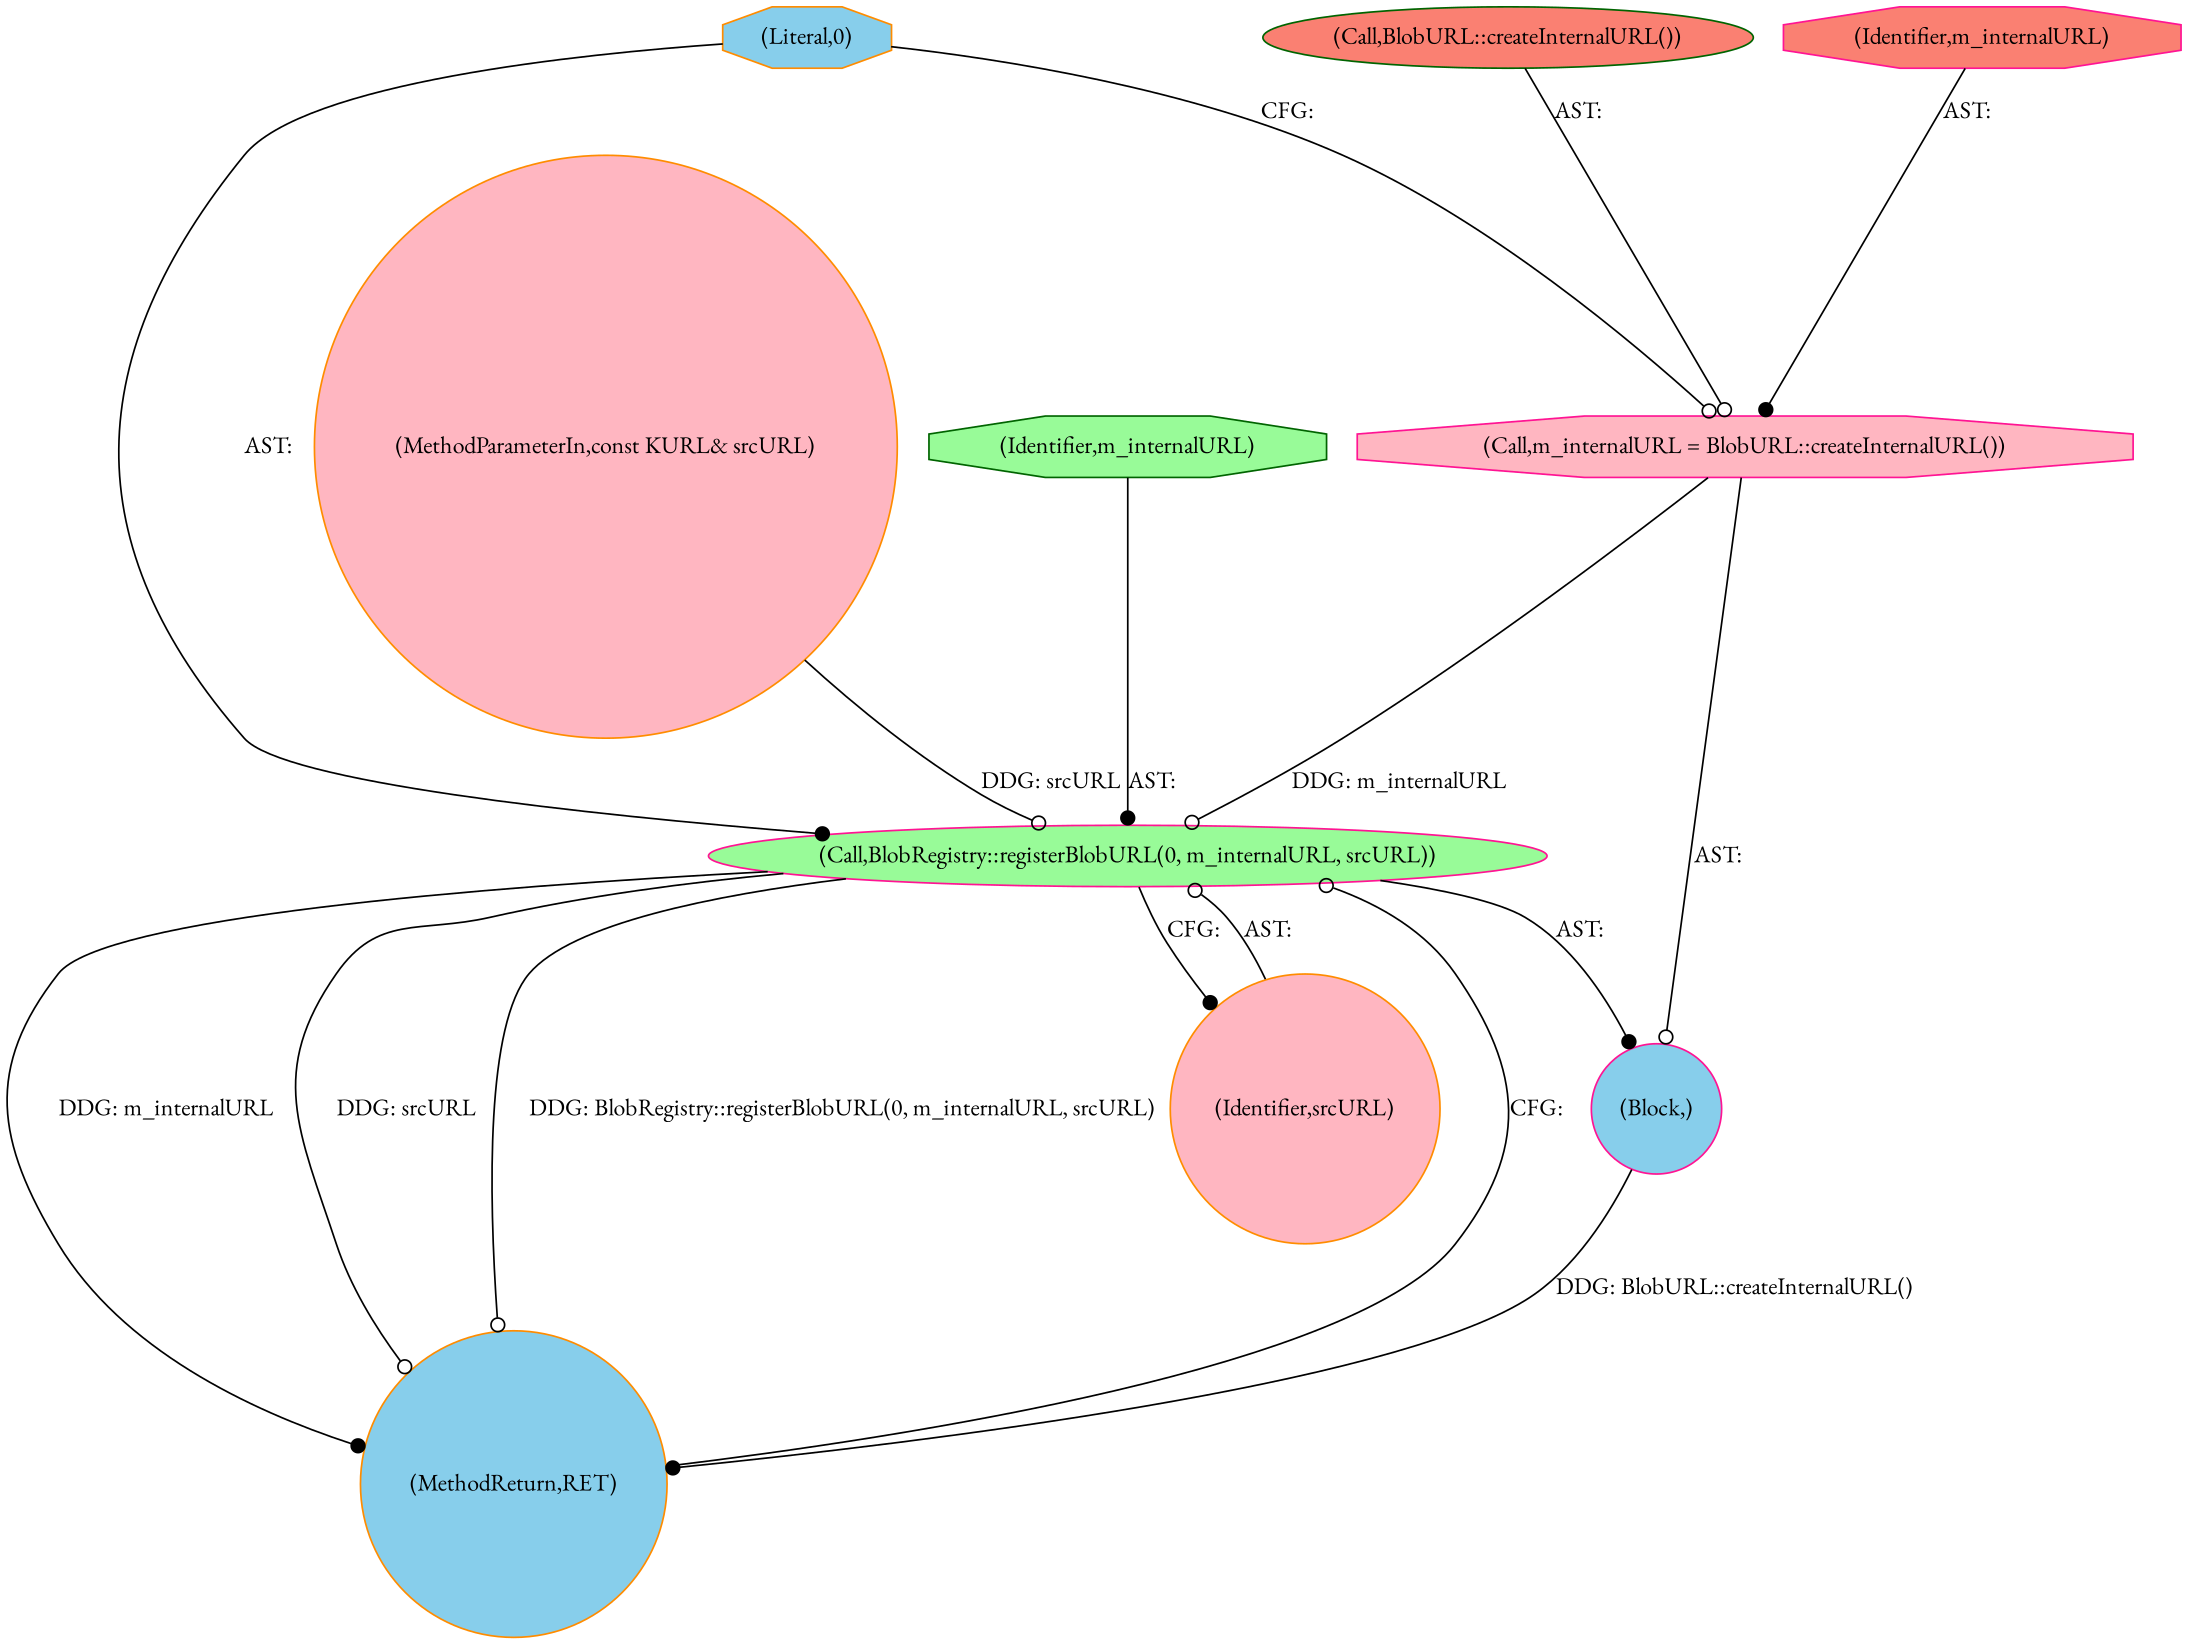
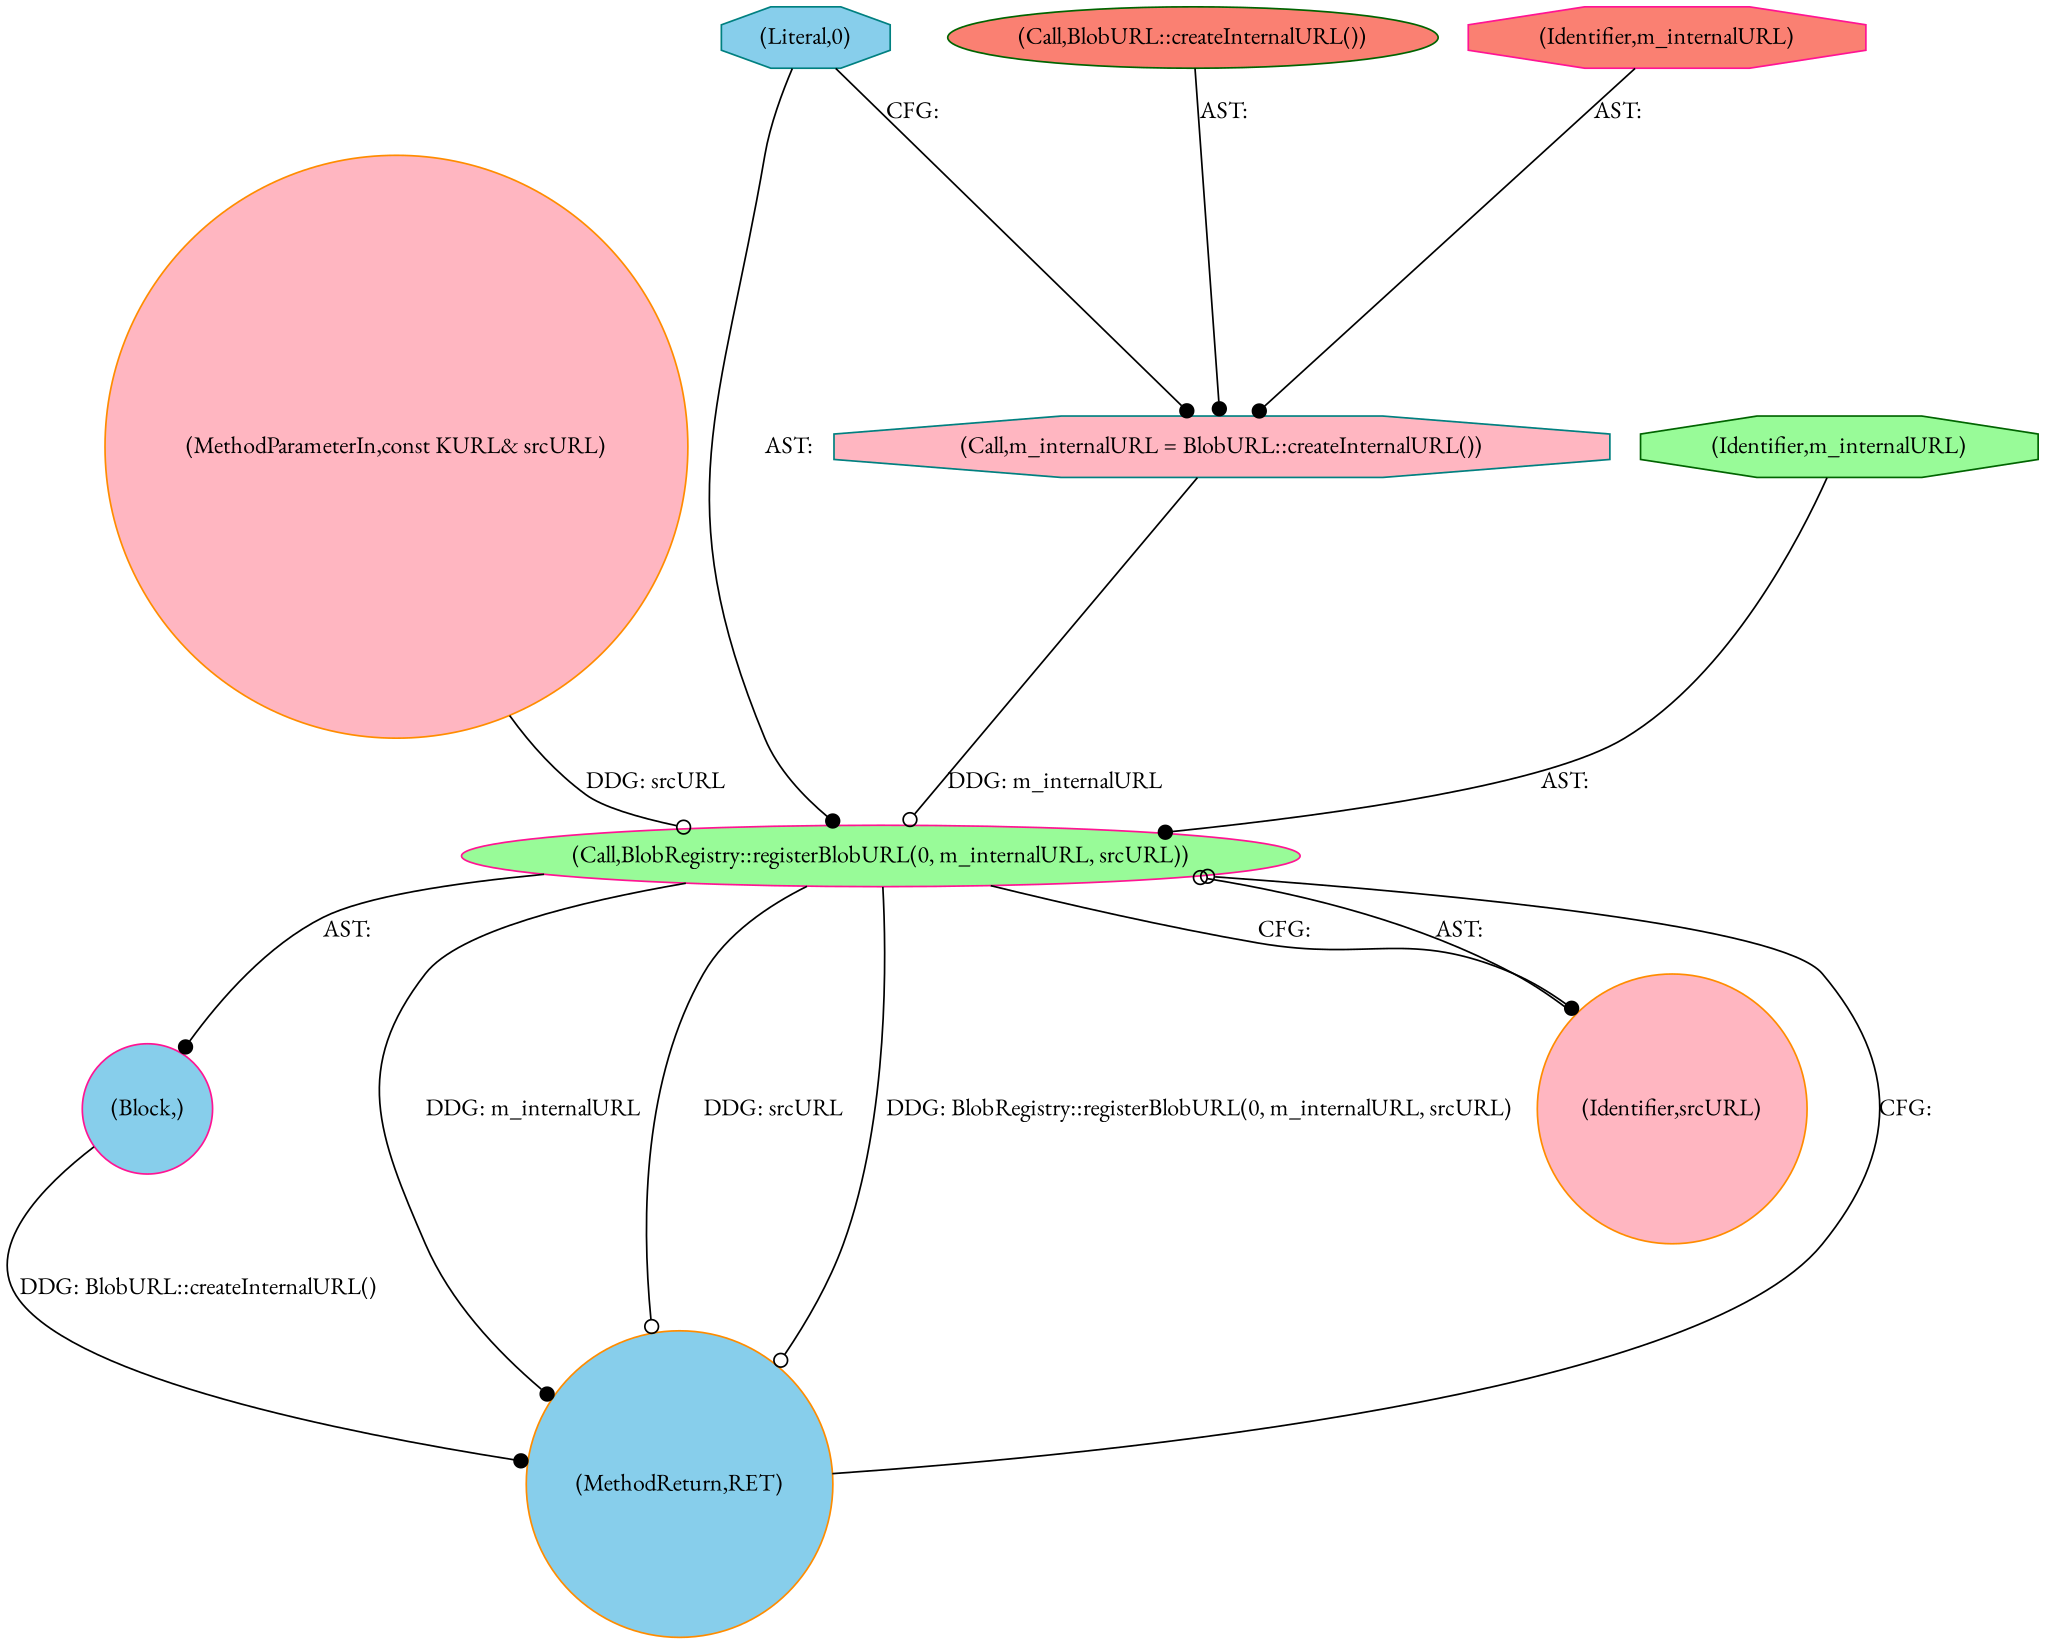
node "(Literal,0)": color darkorange -> teal
edge "(Literal,0)" -> "(Call,m_internalURL = BlobURL::createInternalURL())": arrowhead odot -> dot
edge "(Call,BlobURL::createInternalURL())" -> "(Call,m_internalURL = BlobURL::createInternalURL())": arrowhead odot -> dot
node "(Call,m_internalURL = BlobURL::createInternalURL())": color deeppink -> teal
edge "(Call,m_internalURL = BlobURL::createInternalURL())" -> "(Block,)": removed, label "AST:"
